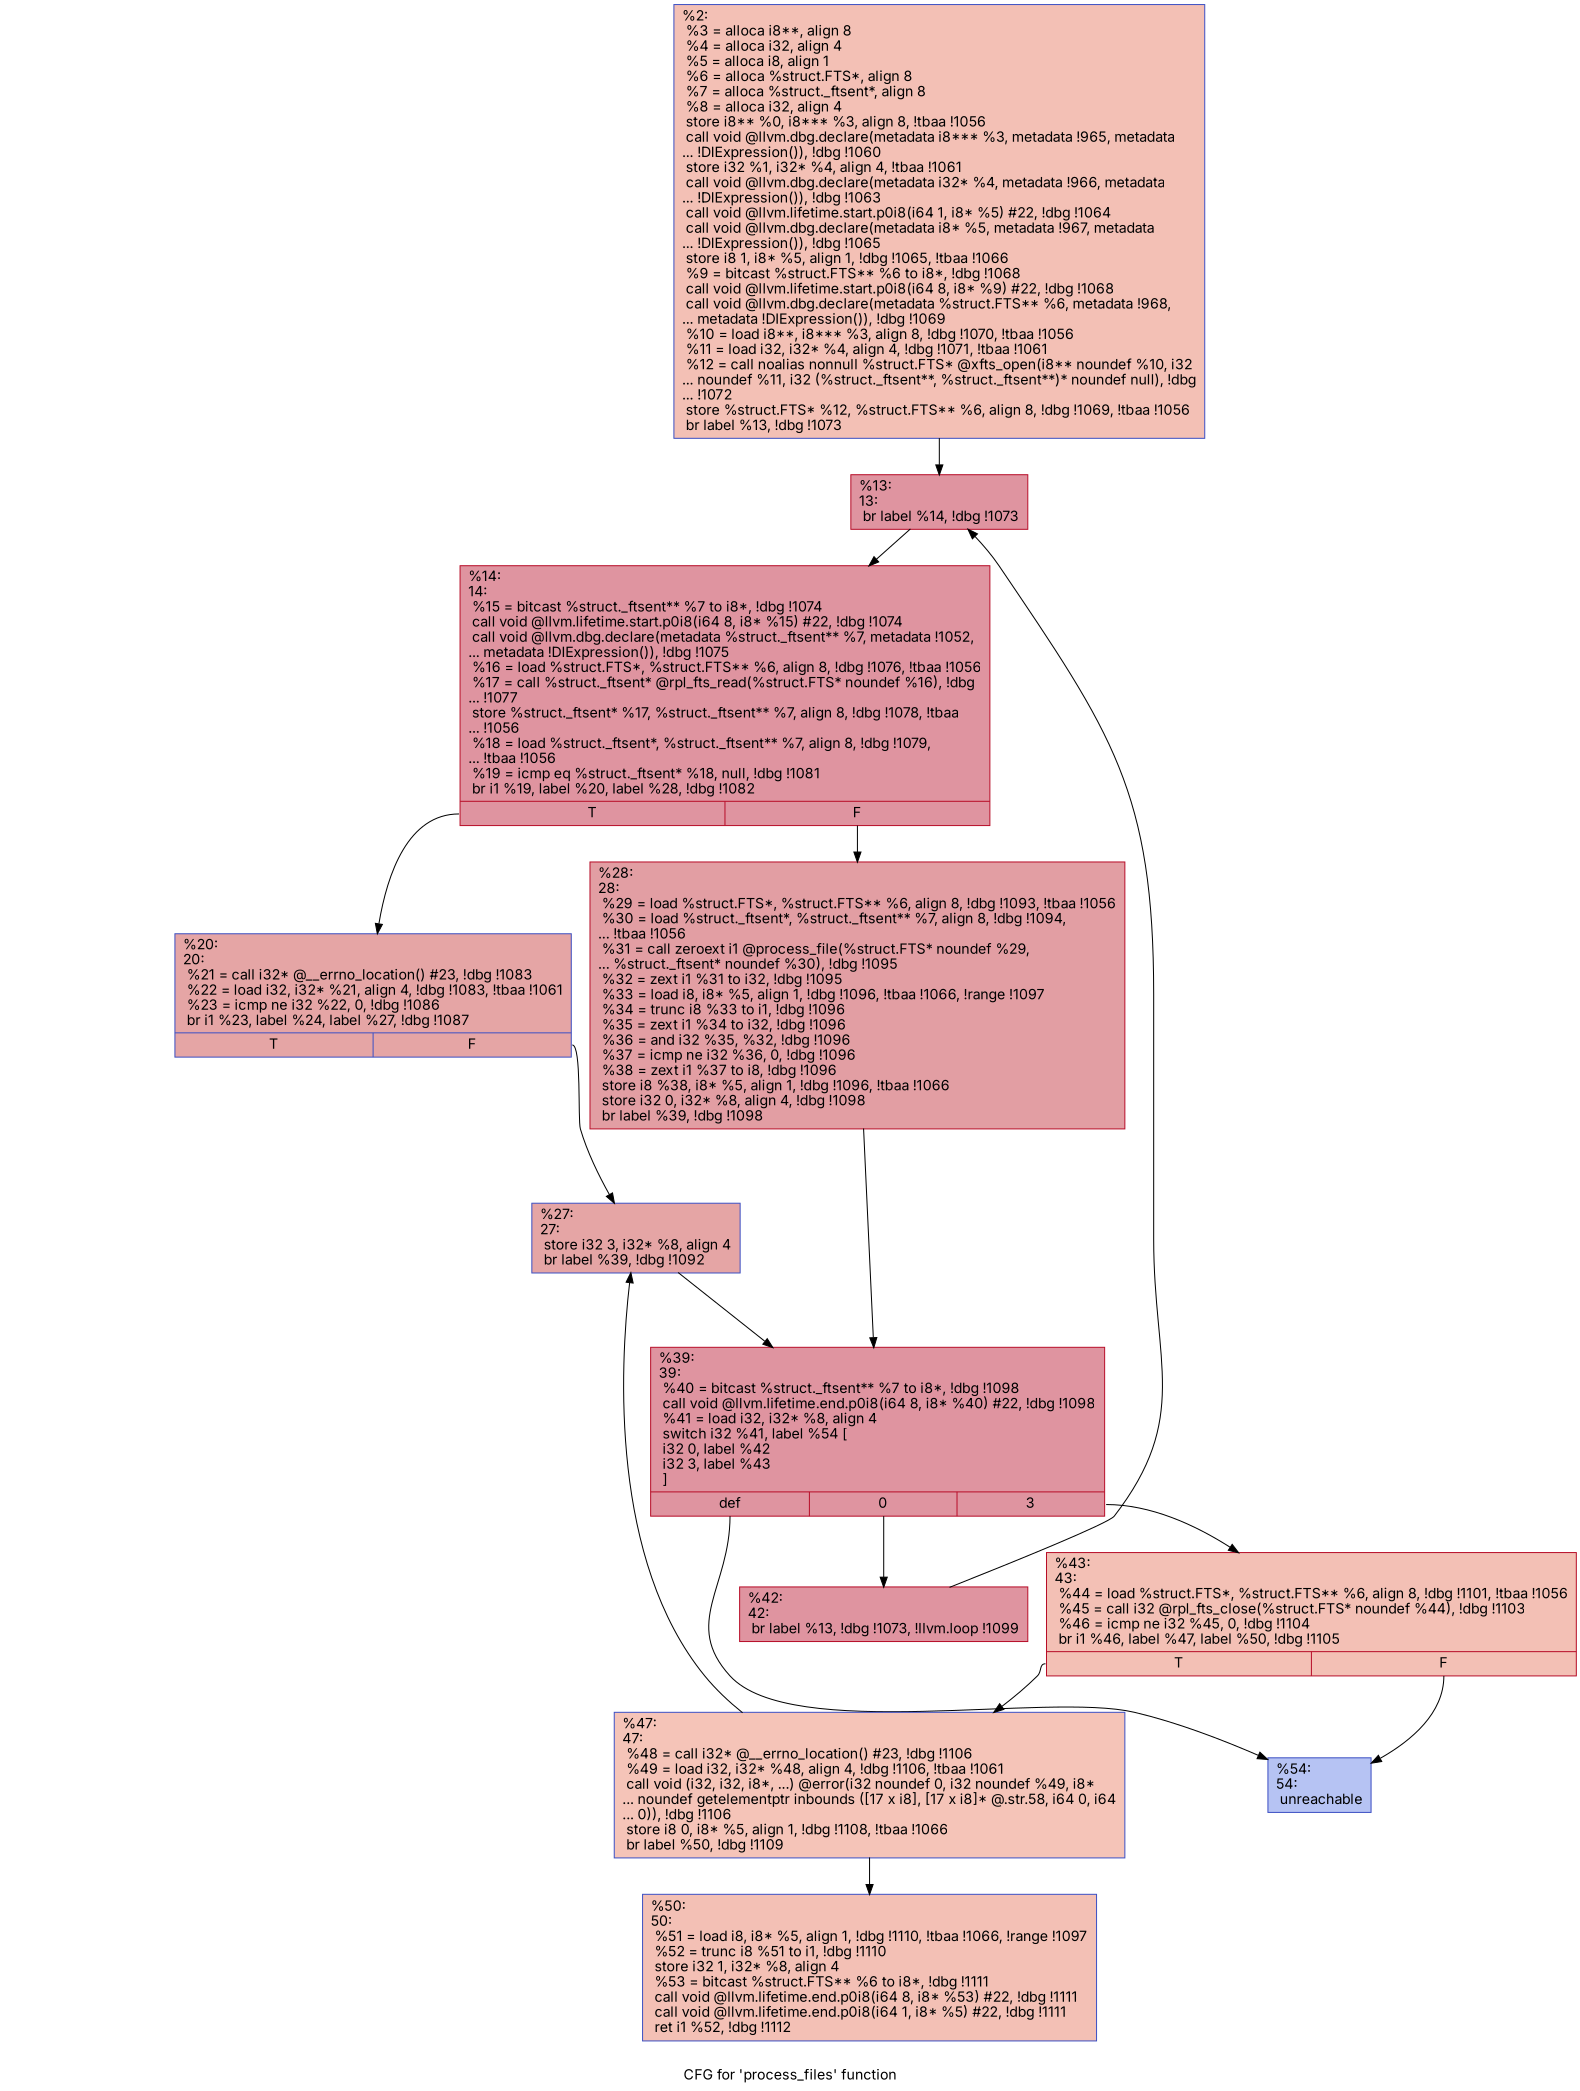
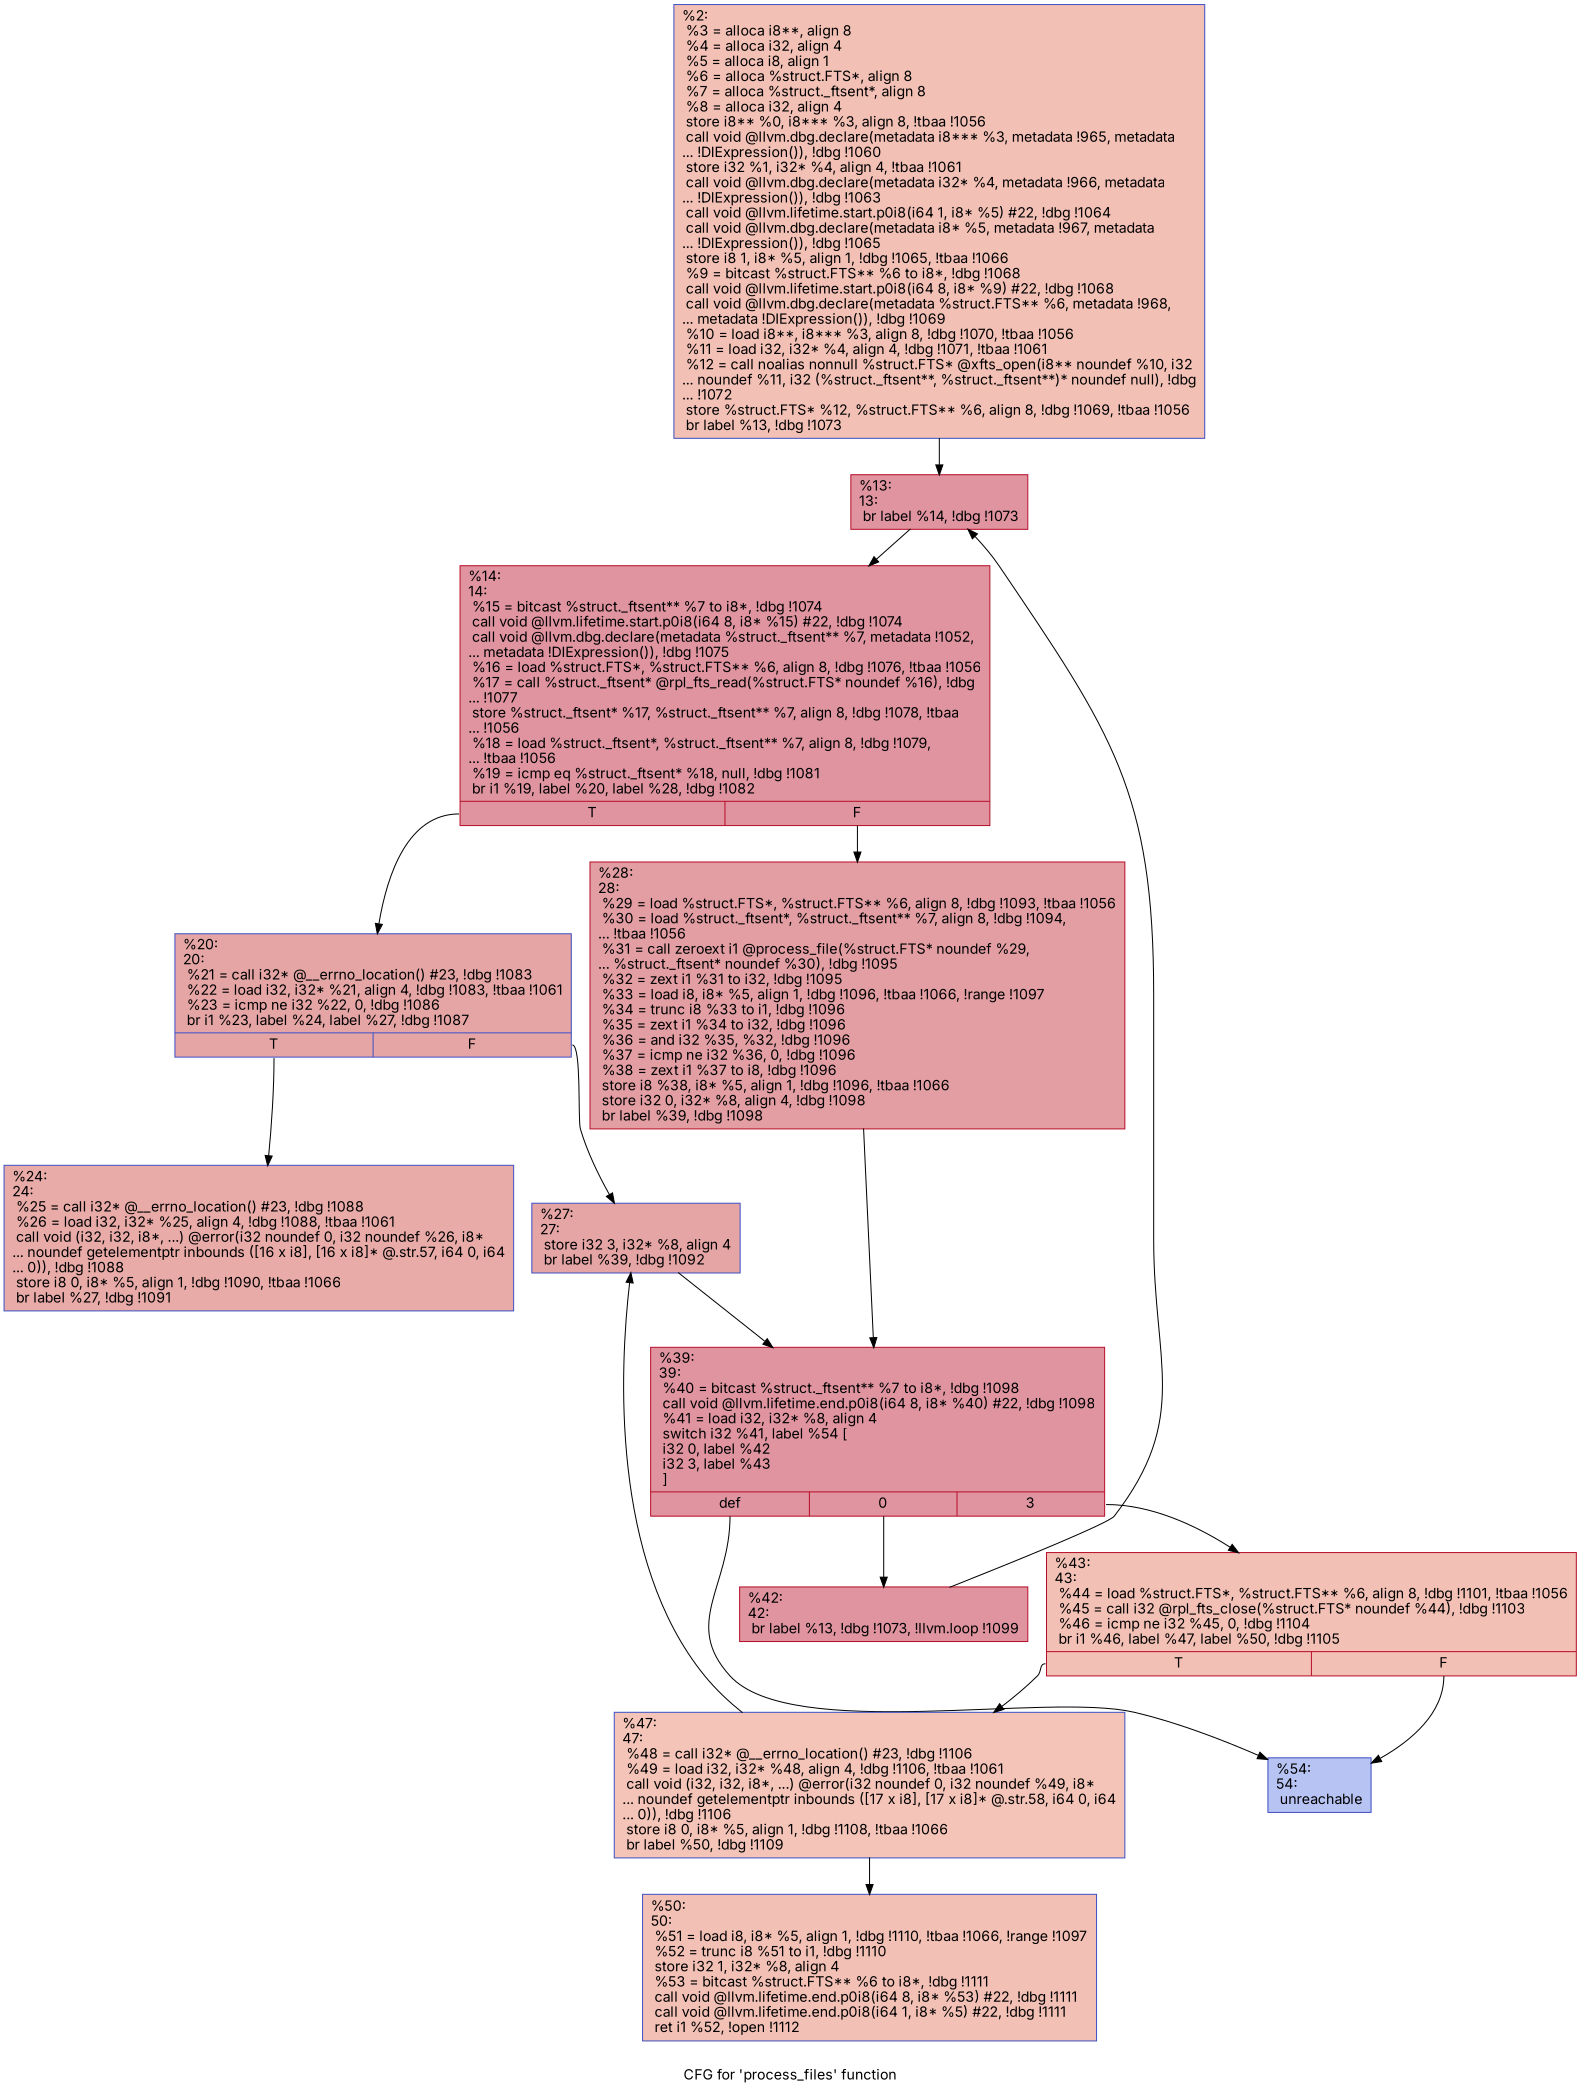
node "%24:": added
node "%50:": text "ret i1 %52, !dbg !1112" -> "ret i1 %52, !open !1112"
